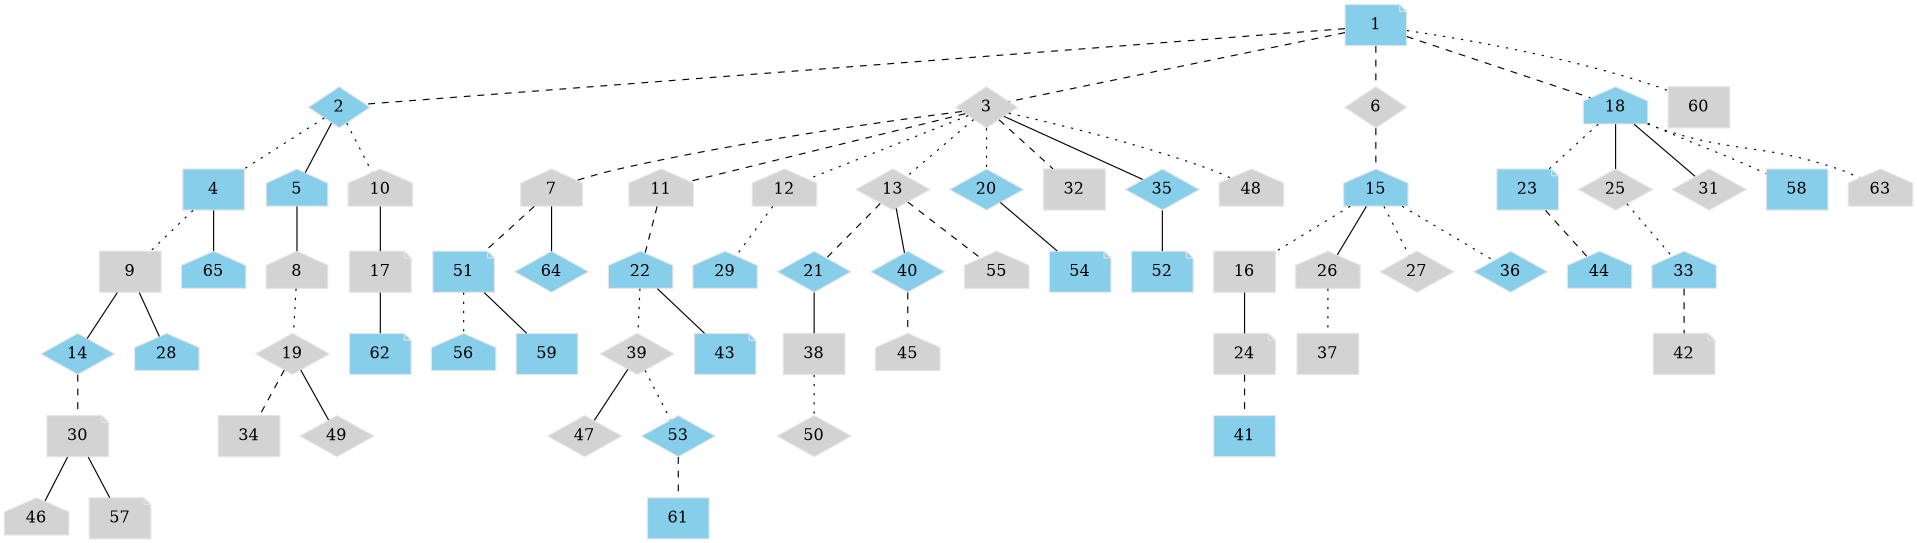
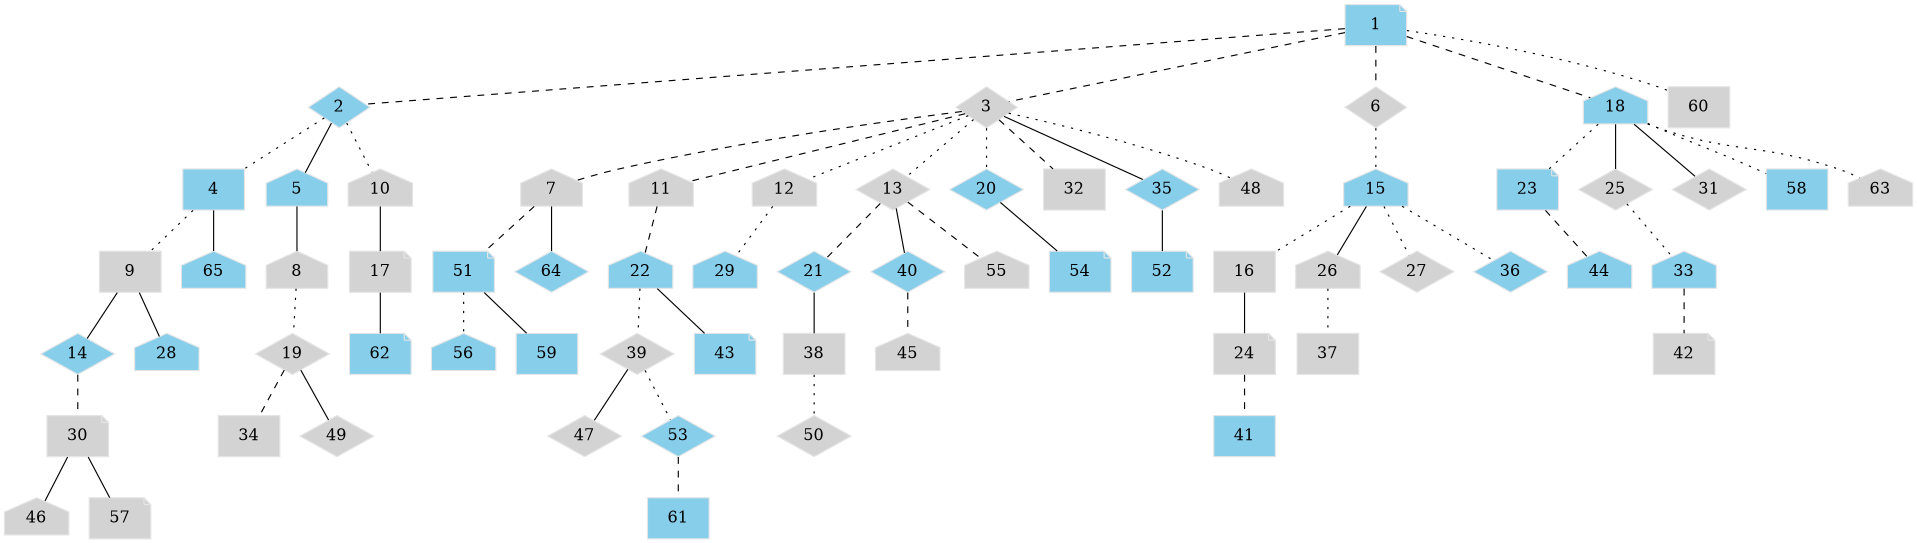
edge "6" -- "15": style dashed -> dotted
